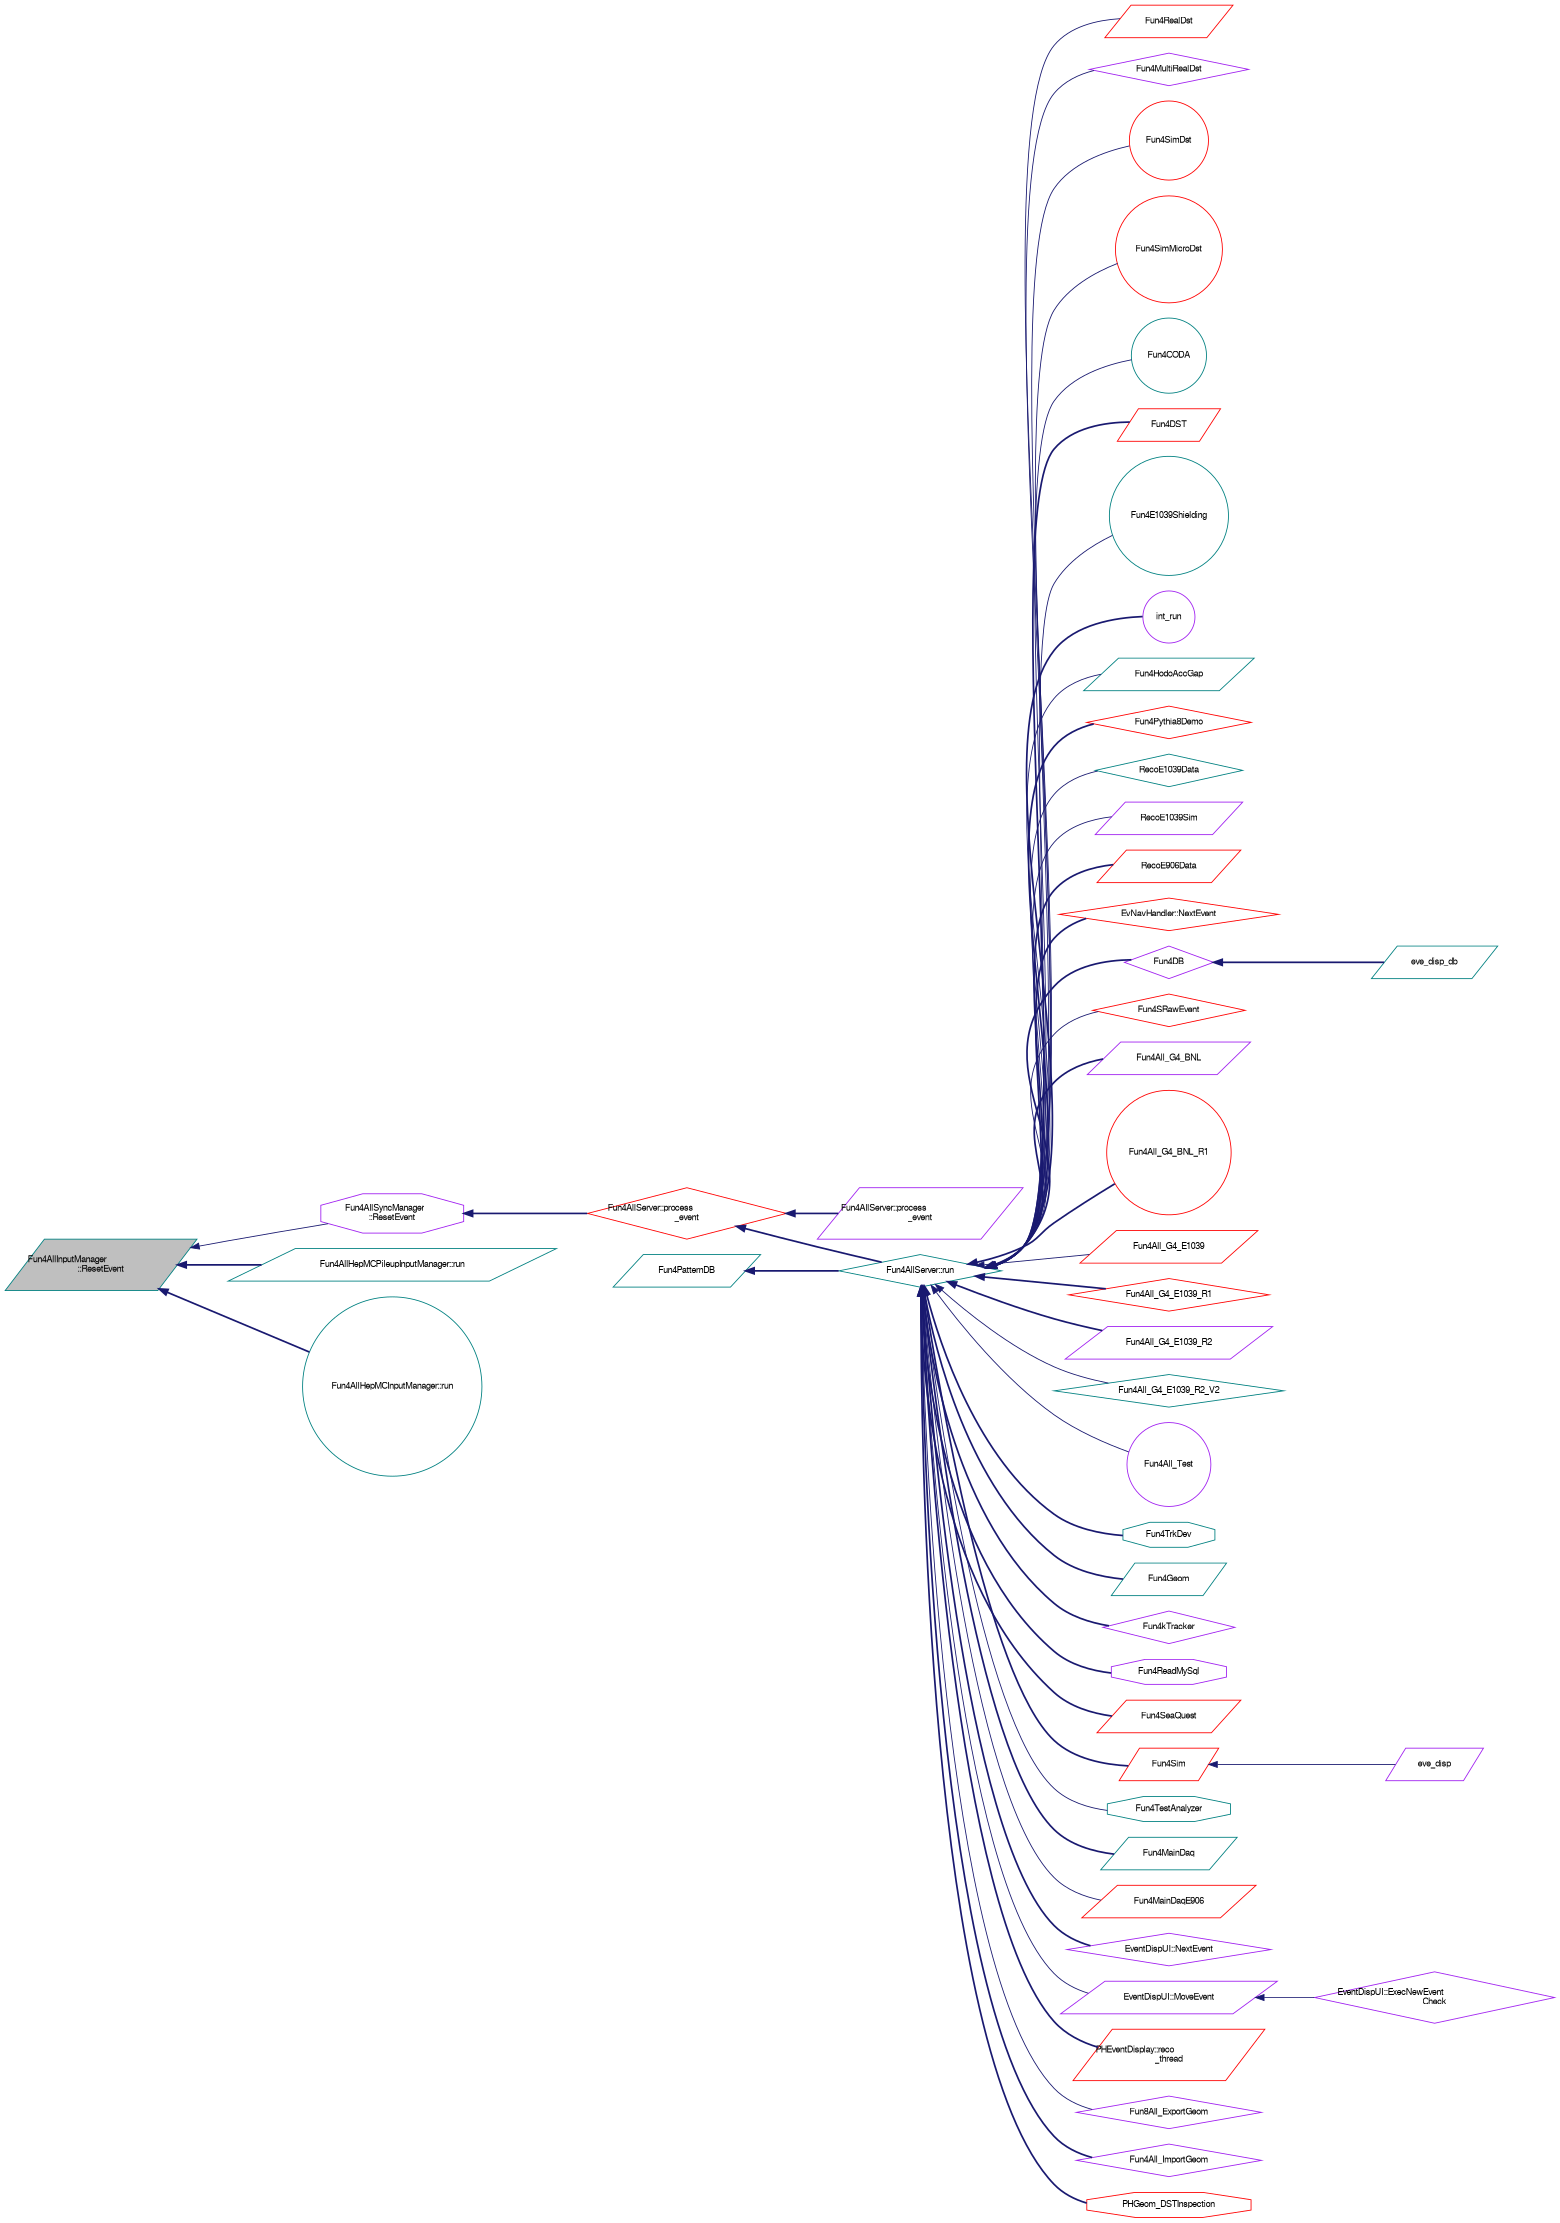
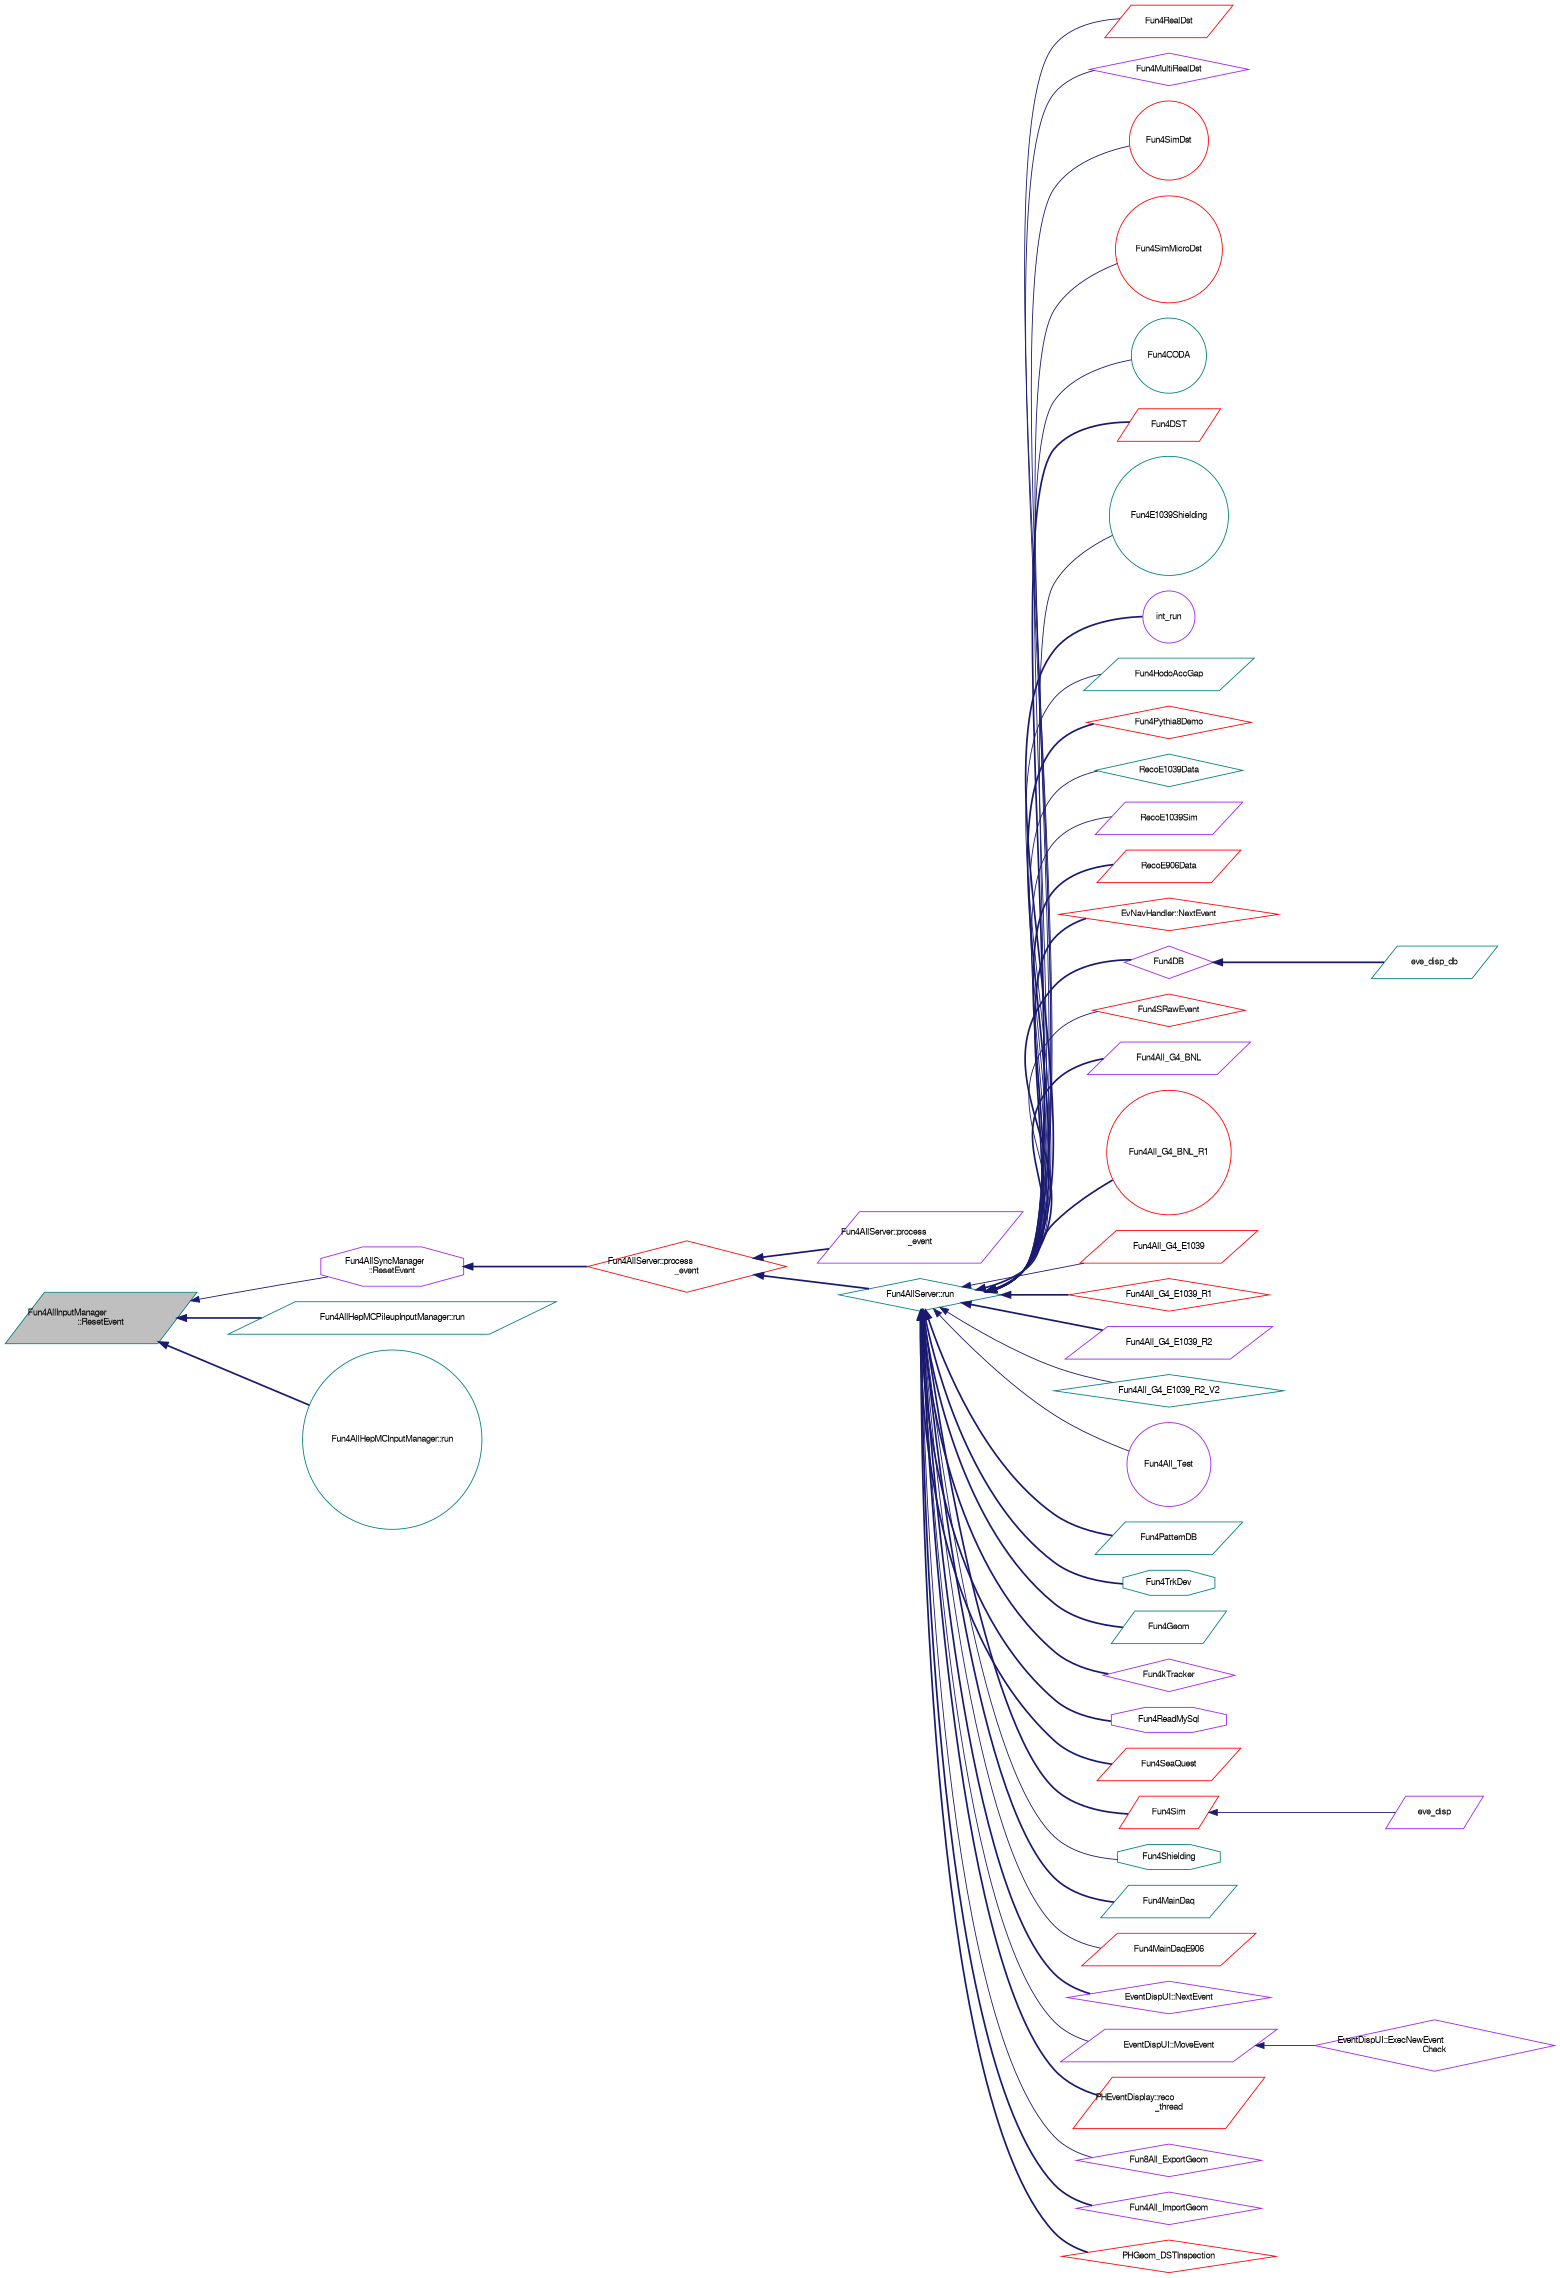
edge "Fun4AllServer::run" -> "Fun4PatternDB": reversed
node "Fun4TestAnalyzer": label "Fun4TestAnalyzer" -> "Fun4Shielding"
node "PHGeom_DSTInspection": shape octagon -> diamond
